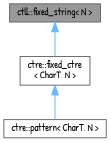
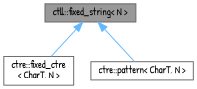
edge "ctre::pattern< CharT, N >" -> "ctre::fixed_ctre < CharT, N >": now "ctre::pattern< CharT, N >" -> "ctll::fixed_string< N >"
